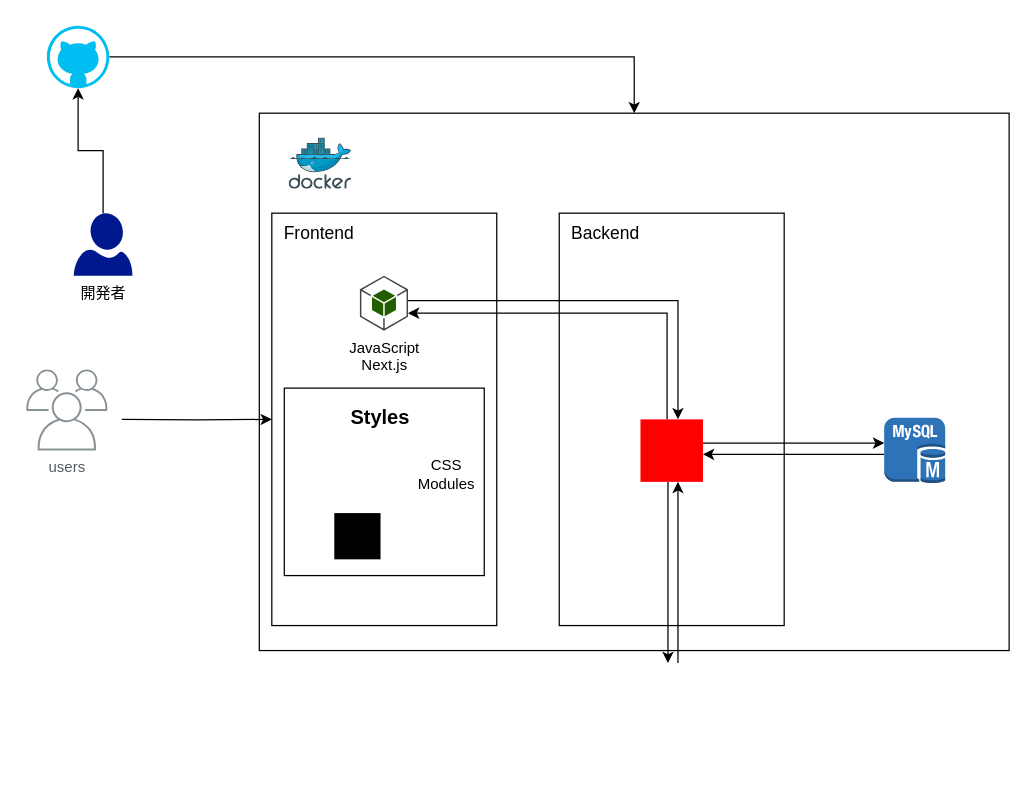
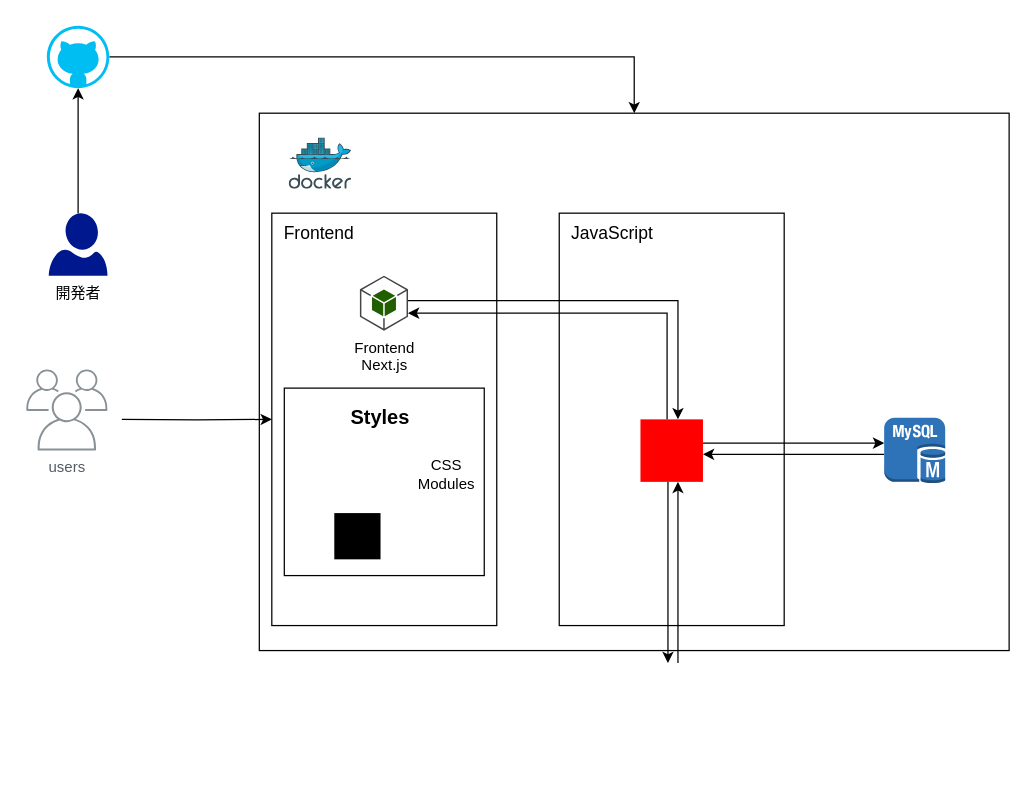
node "Backend": label "Backend" -> "JavaScript"
node "開発者": moved (103, 244) -> (78, 244)
node "JavaScript Next.js": label "JavaScript Next.js" -> "Frontend Next.js"
